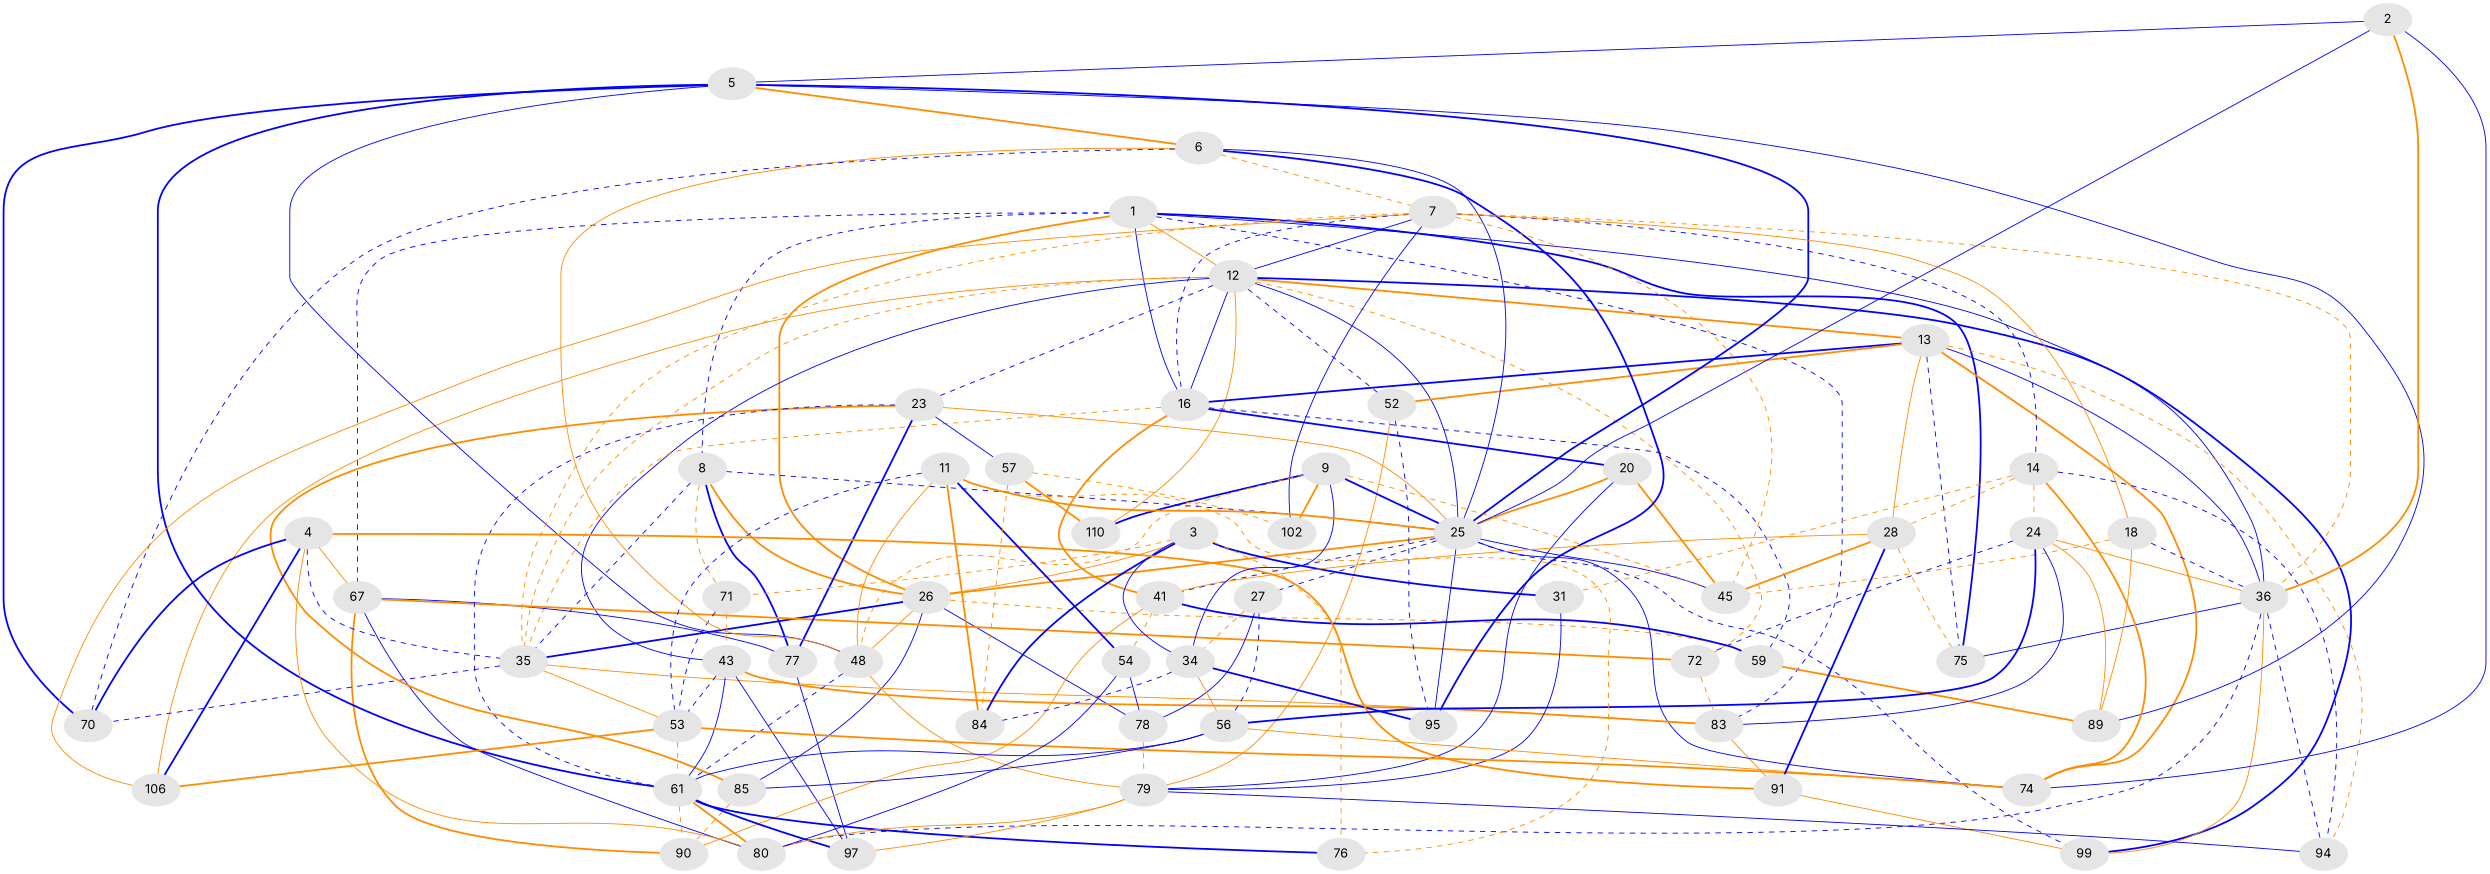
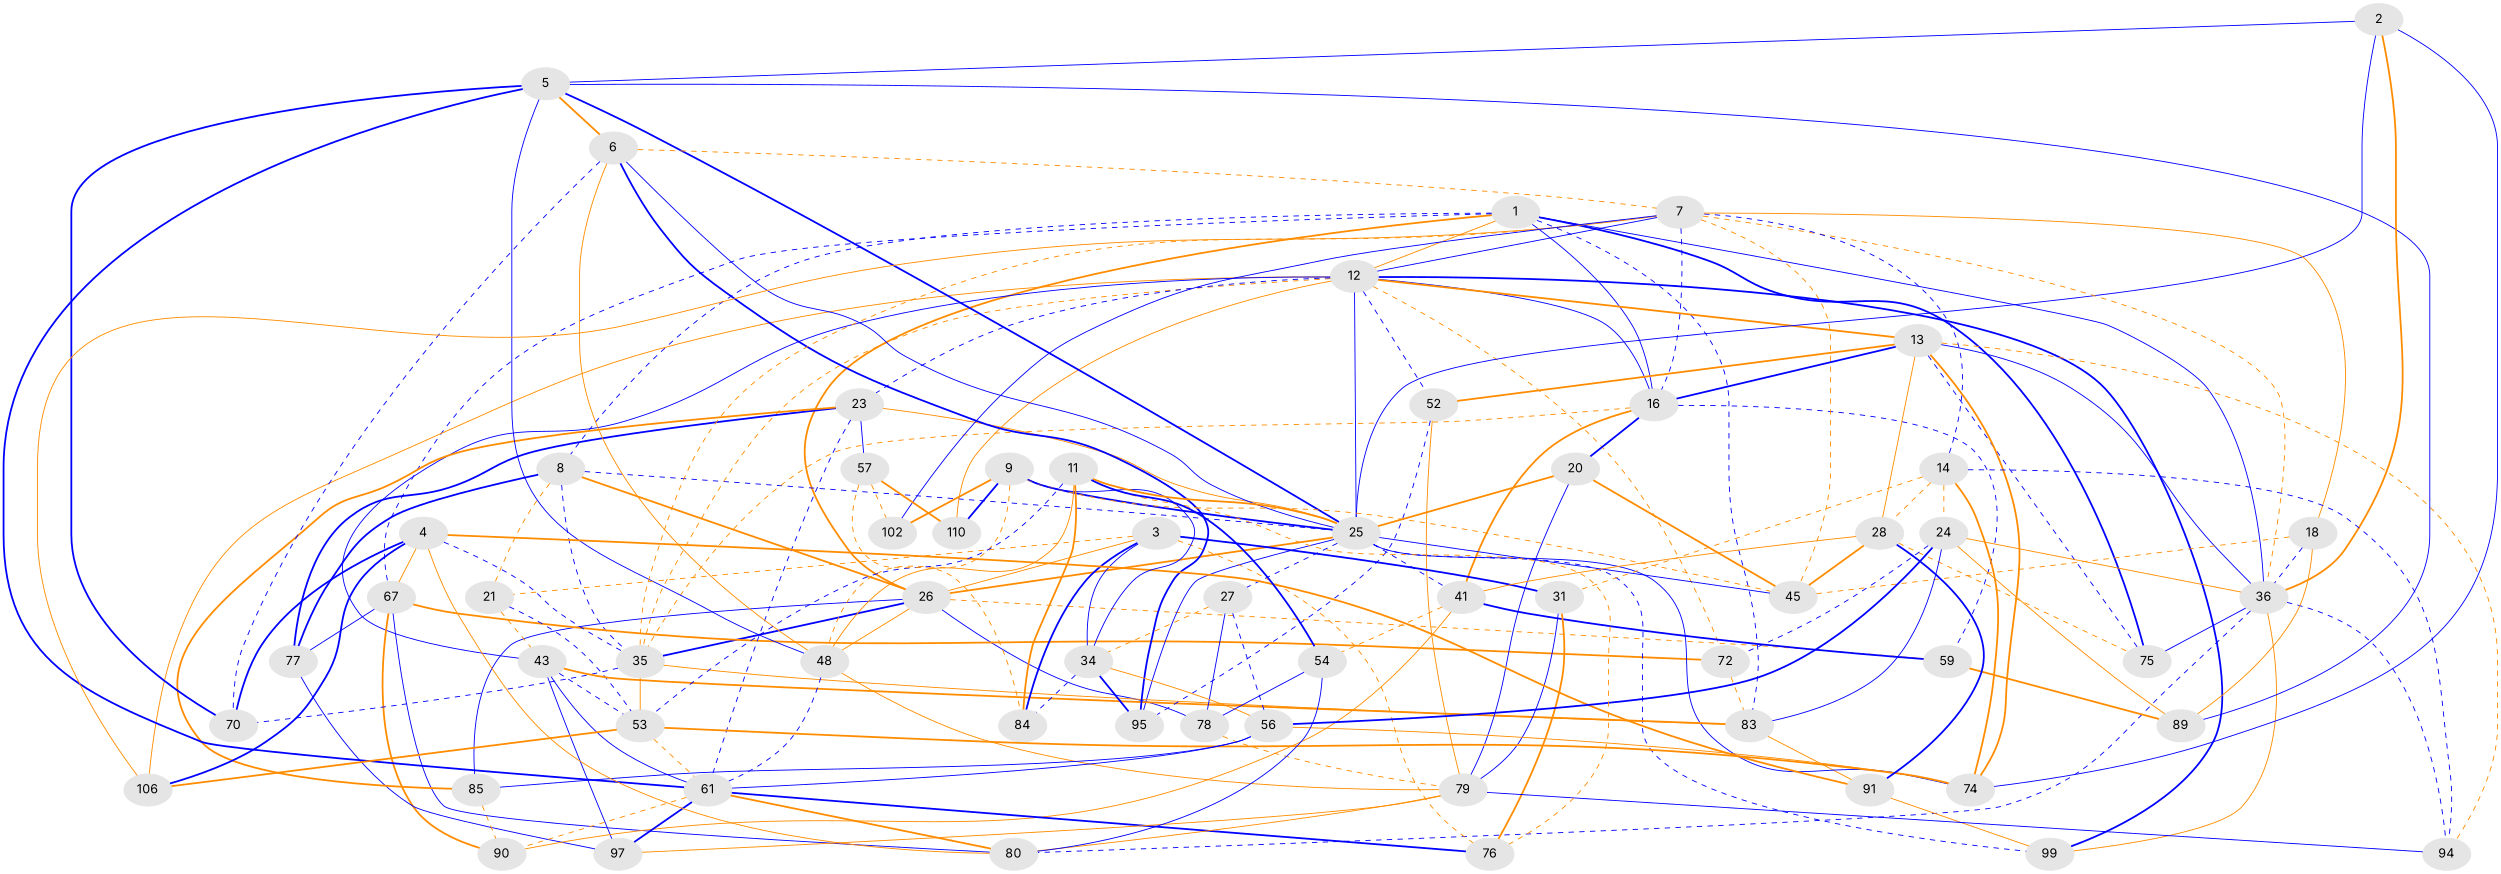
node "71": label "71" -> "21"
edge "31" -- "76": added
